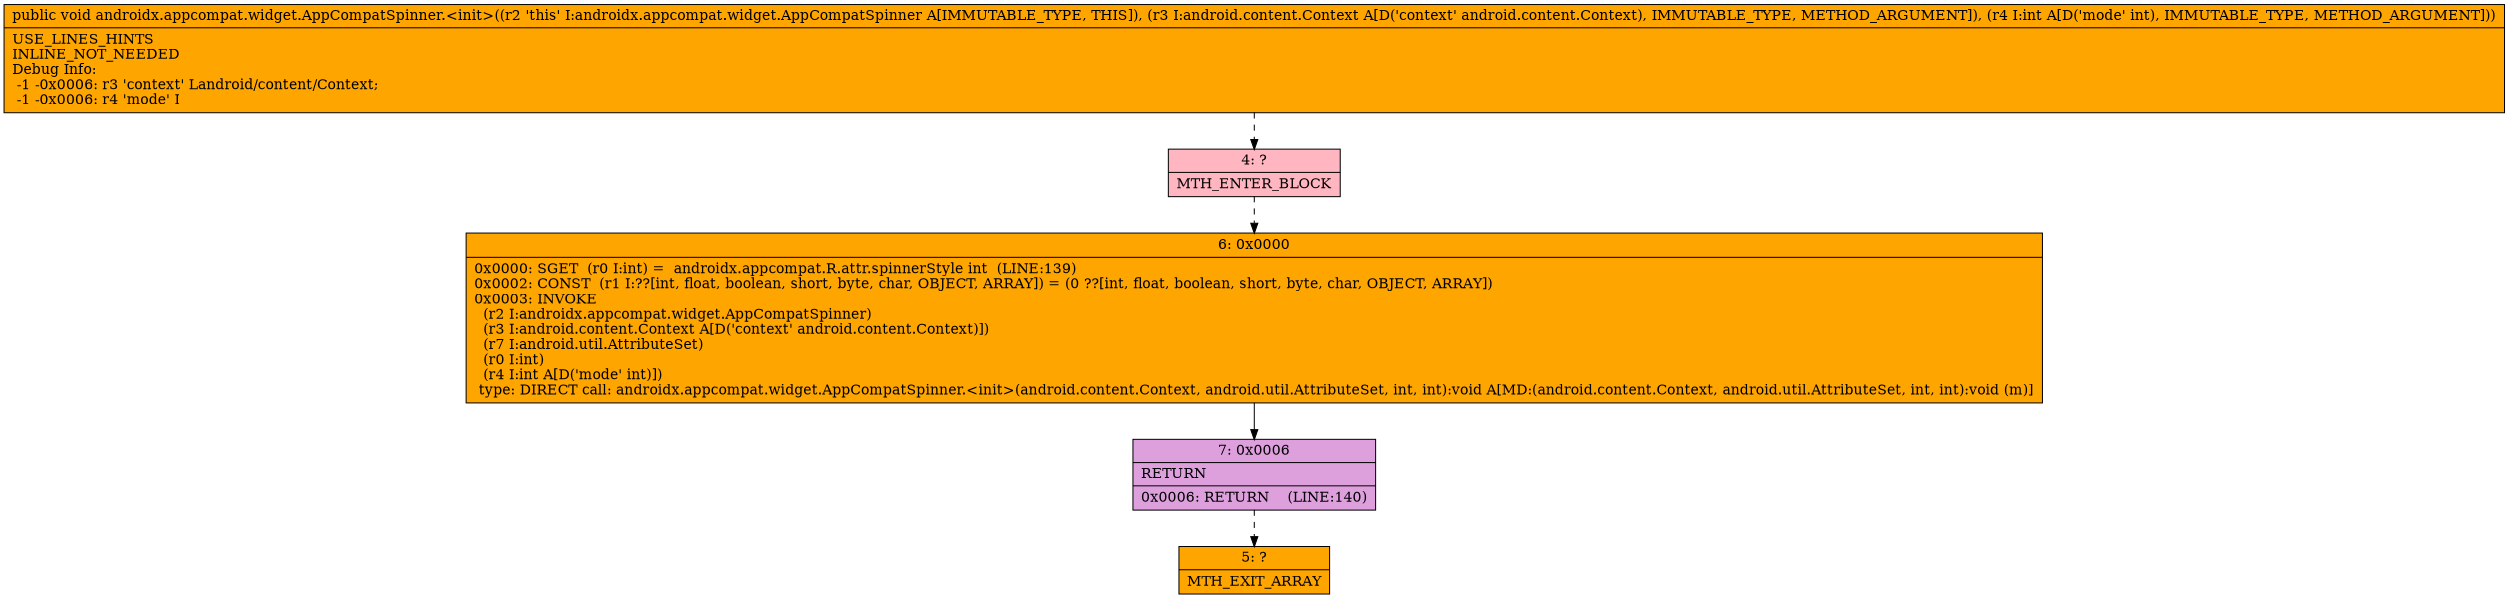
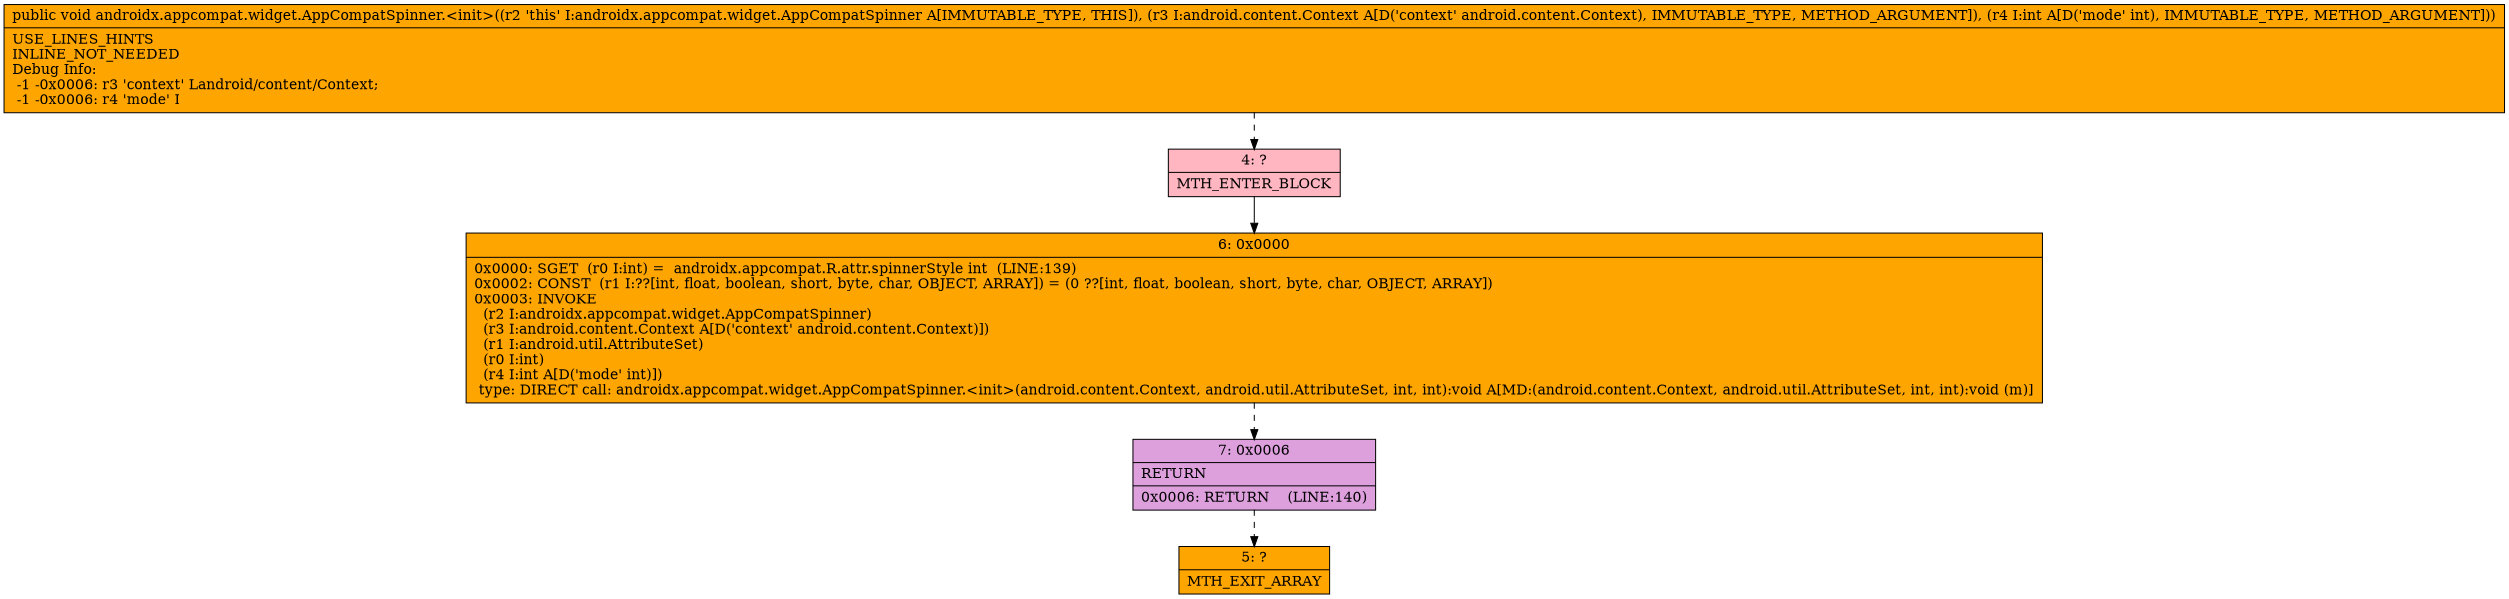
edge "4: ?" -> "6: 0x0000": style dashed -> solid
node "6: 0x0000": text "(r7 I:android.util.AttributeSet)" -> "(r1 I:android.util.AttributeSet)"
edge "6: 0x0000" -> "7: 0x0006": style solid -> dashed
